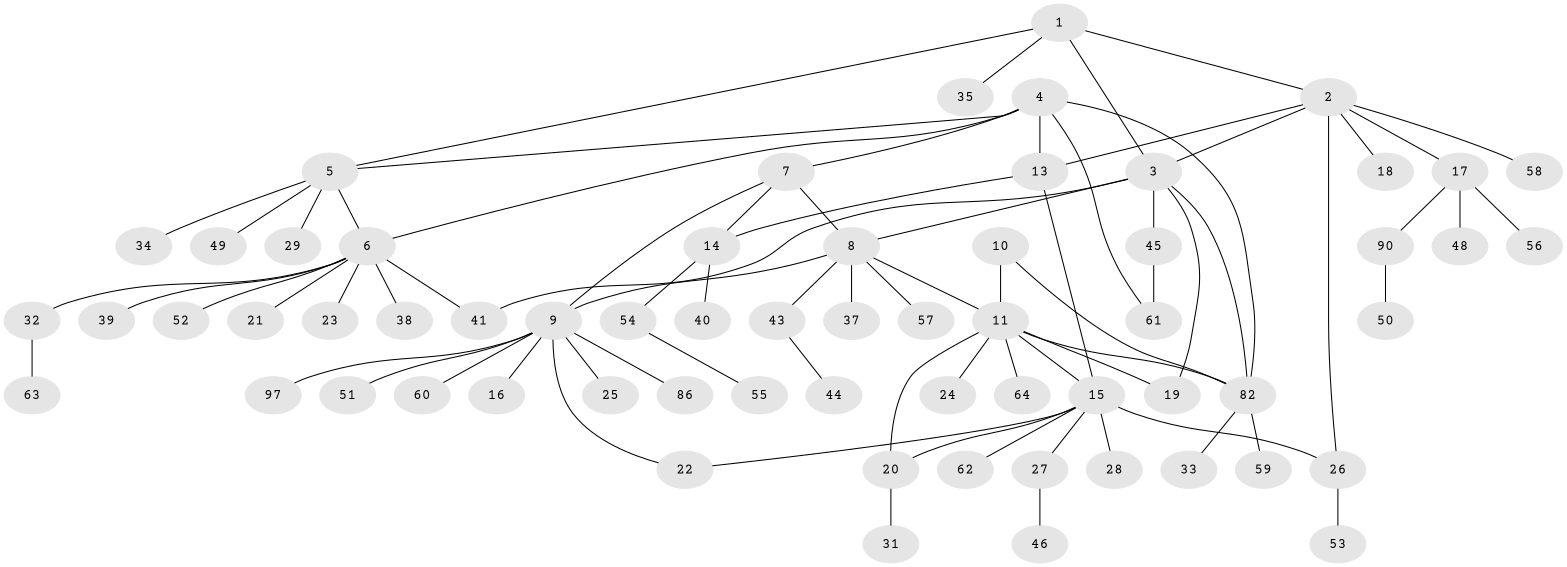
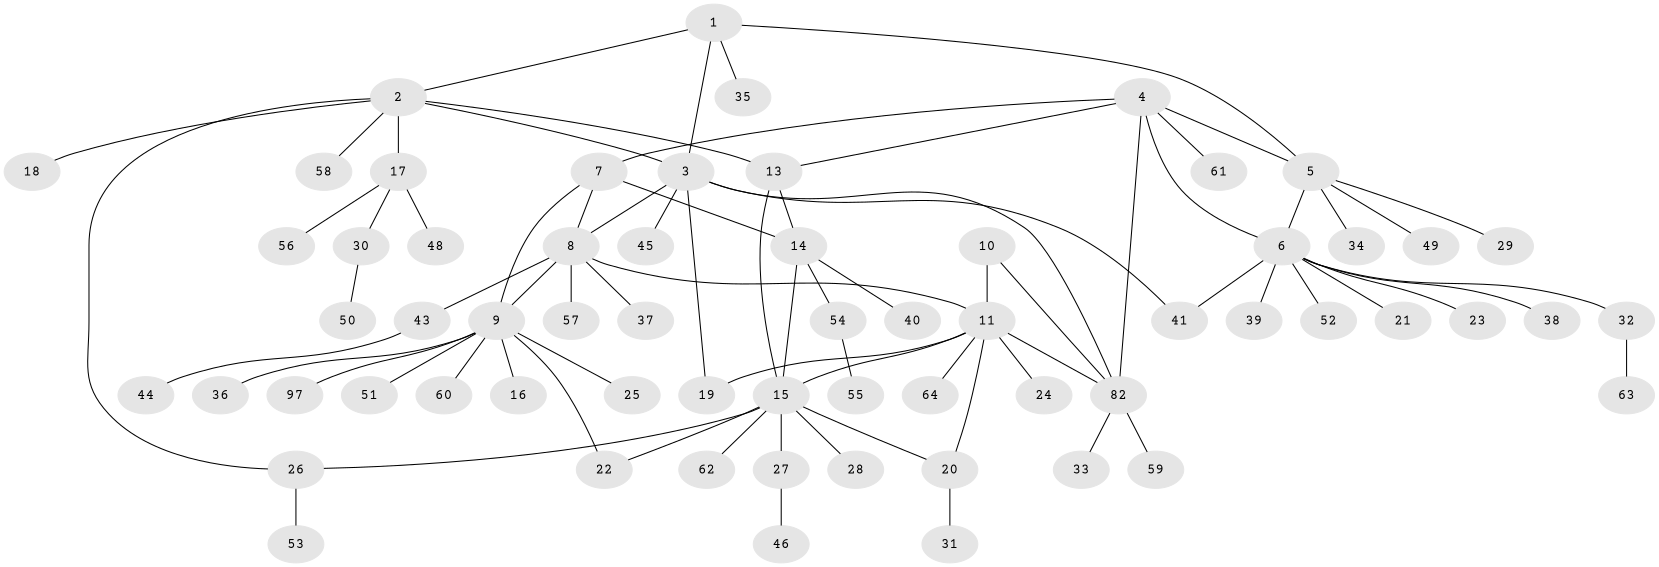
node "90": label "90" -> "30"
edge "45" -- "61": removed
edge "14" -- "15": added
node "86": label "86" -> "36"
